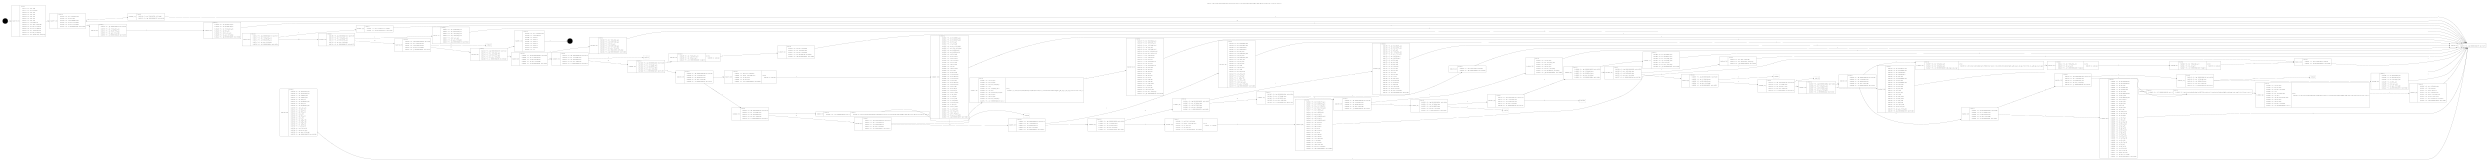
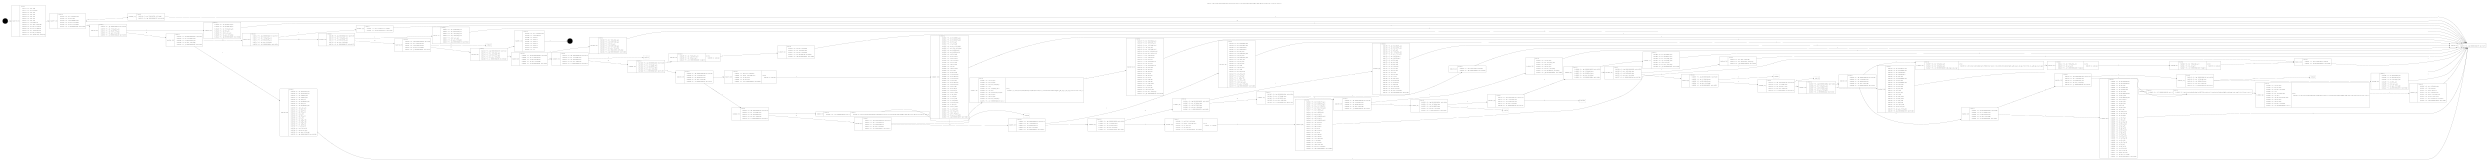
node "0x40178c [22]": added
